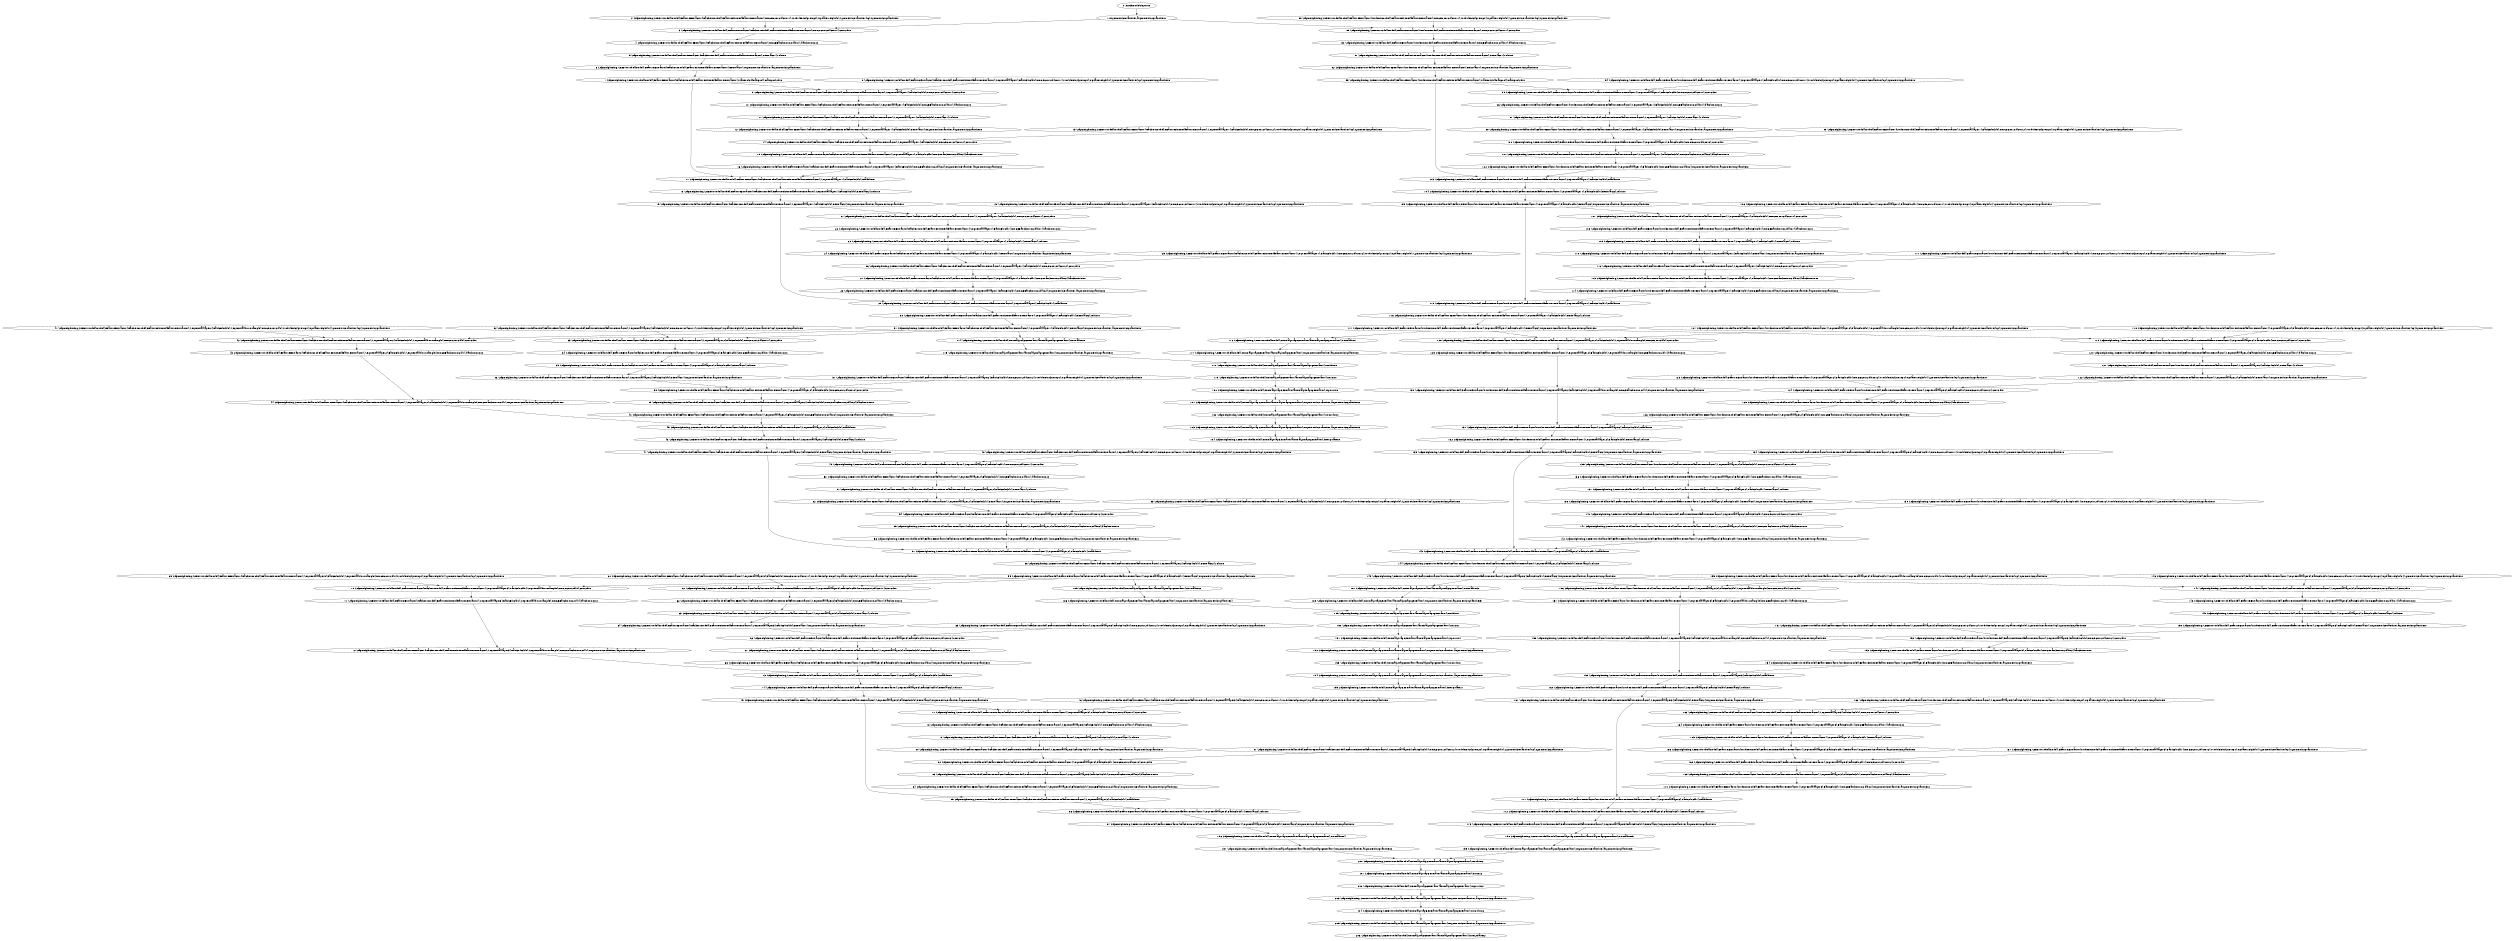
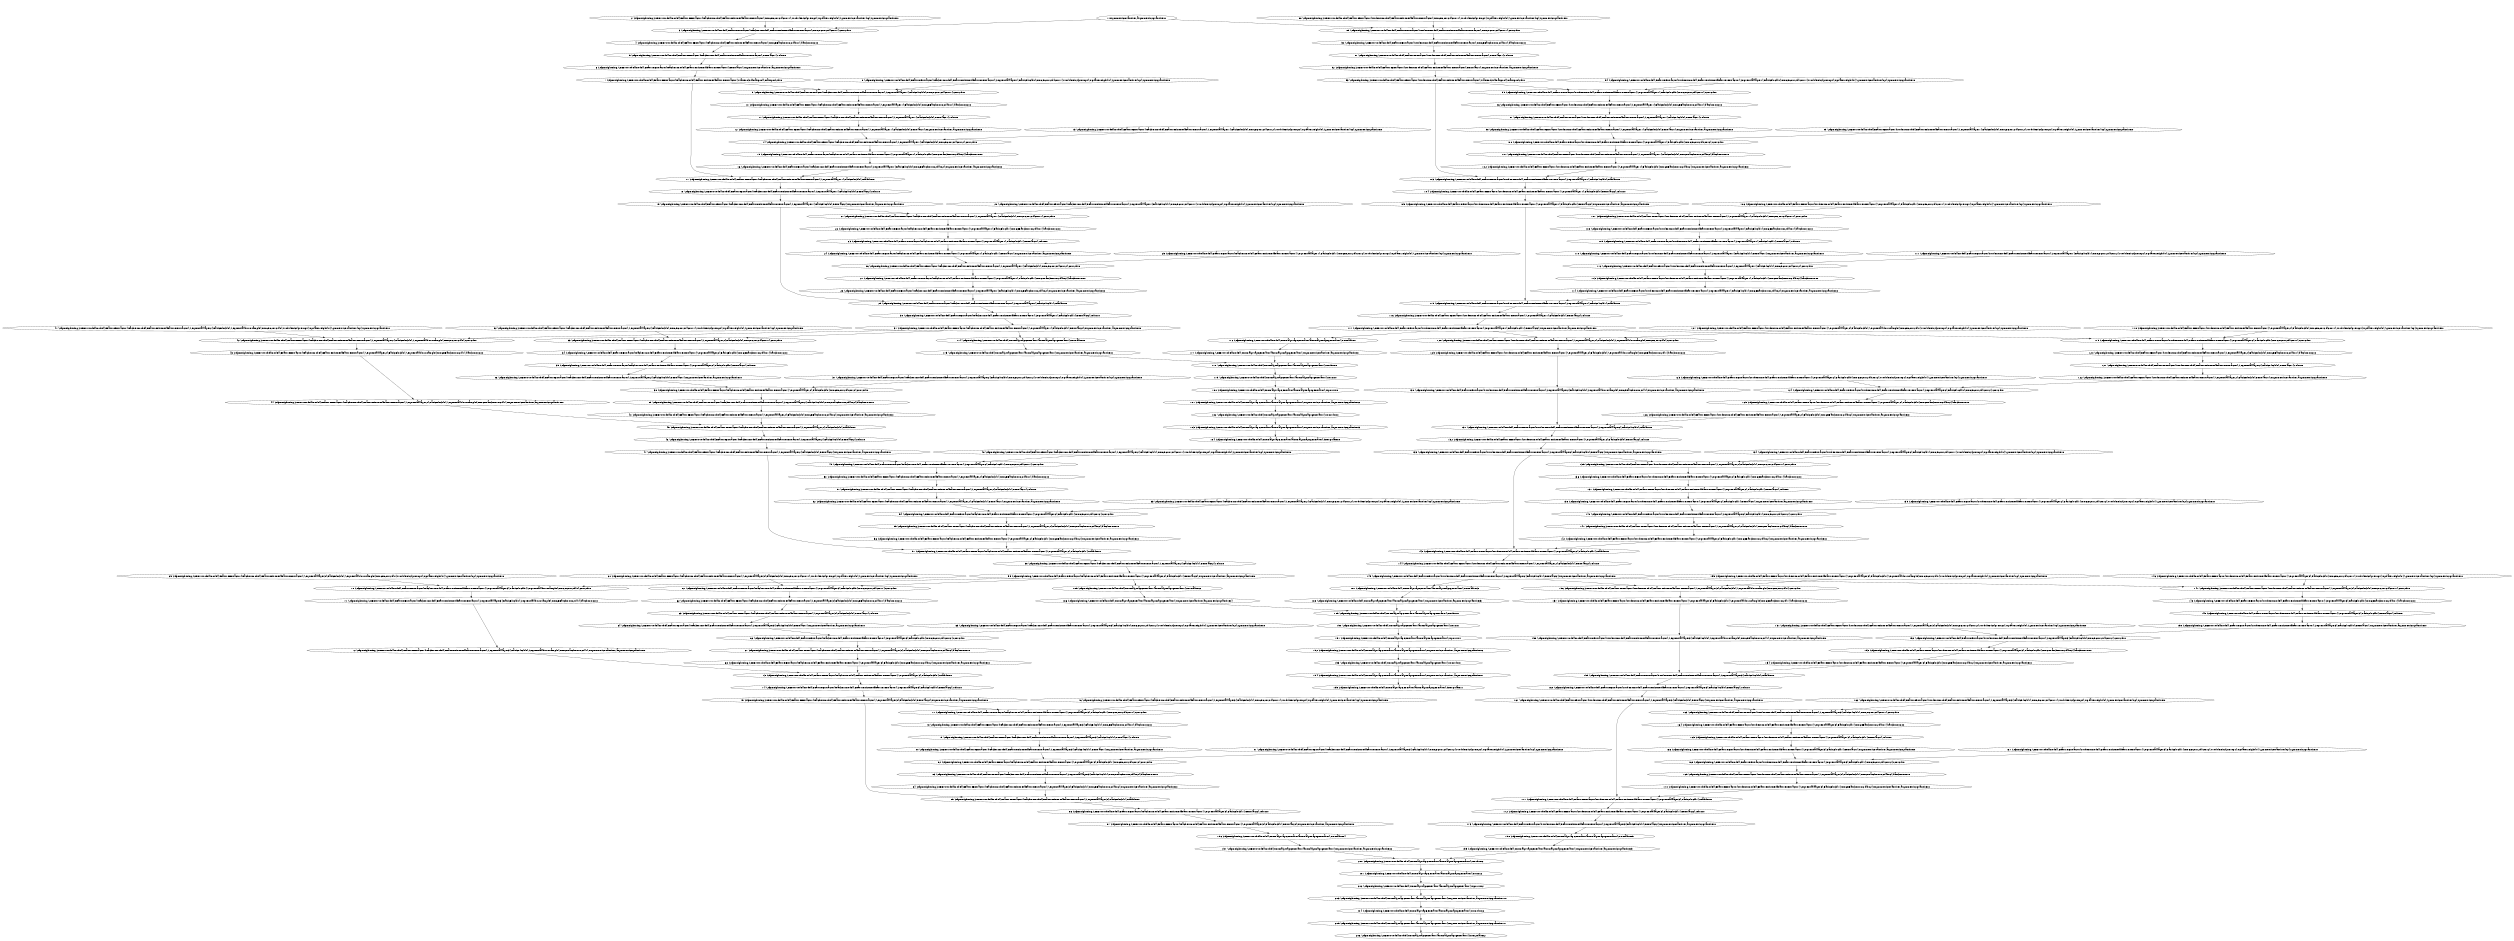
node "0 /nncf_model_input_0": removed
